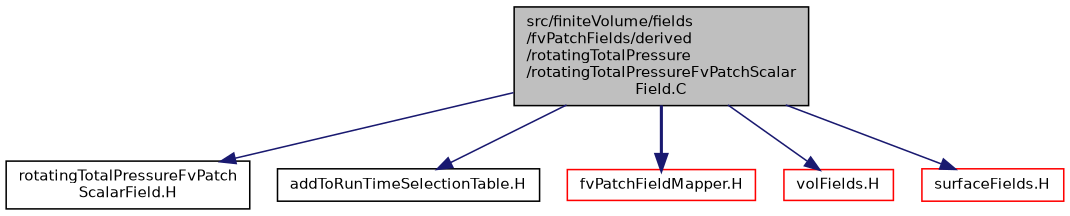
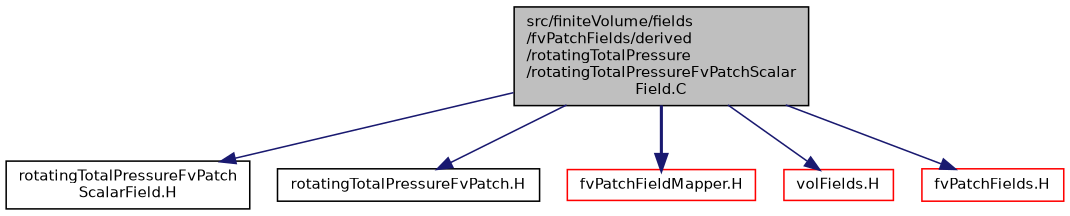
node "addToRunTimeSelectionTable.H": label "addToRunTimeSelectionTable.H" -> "rotatingTotalPressureFvPatch.H"
node "surfaceFields.H": label "surfaceFields.H" -> "fvPatchFields.H"
